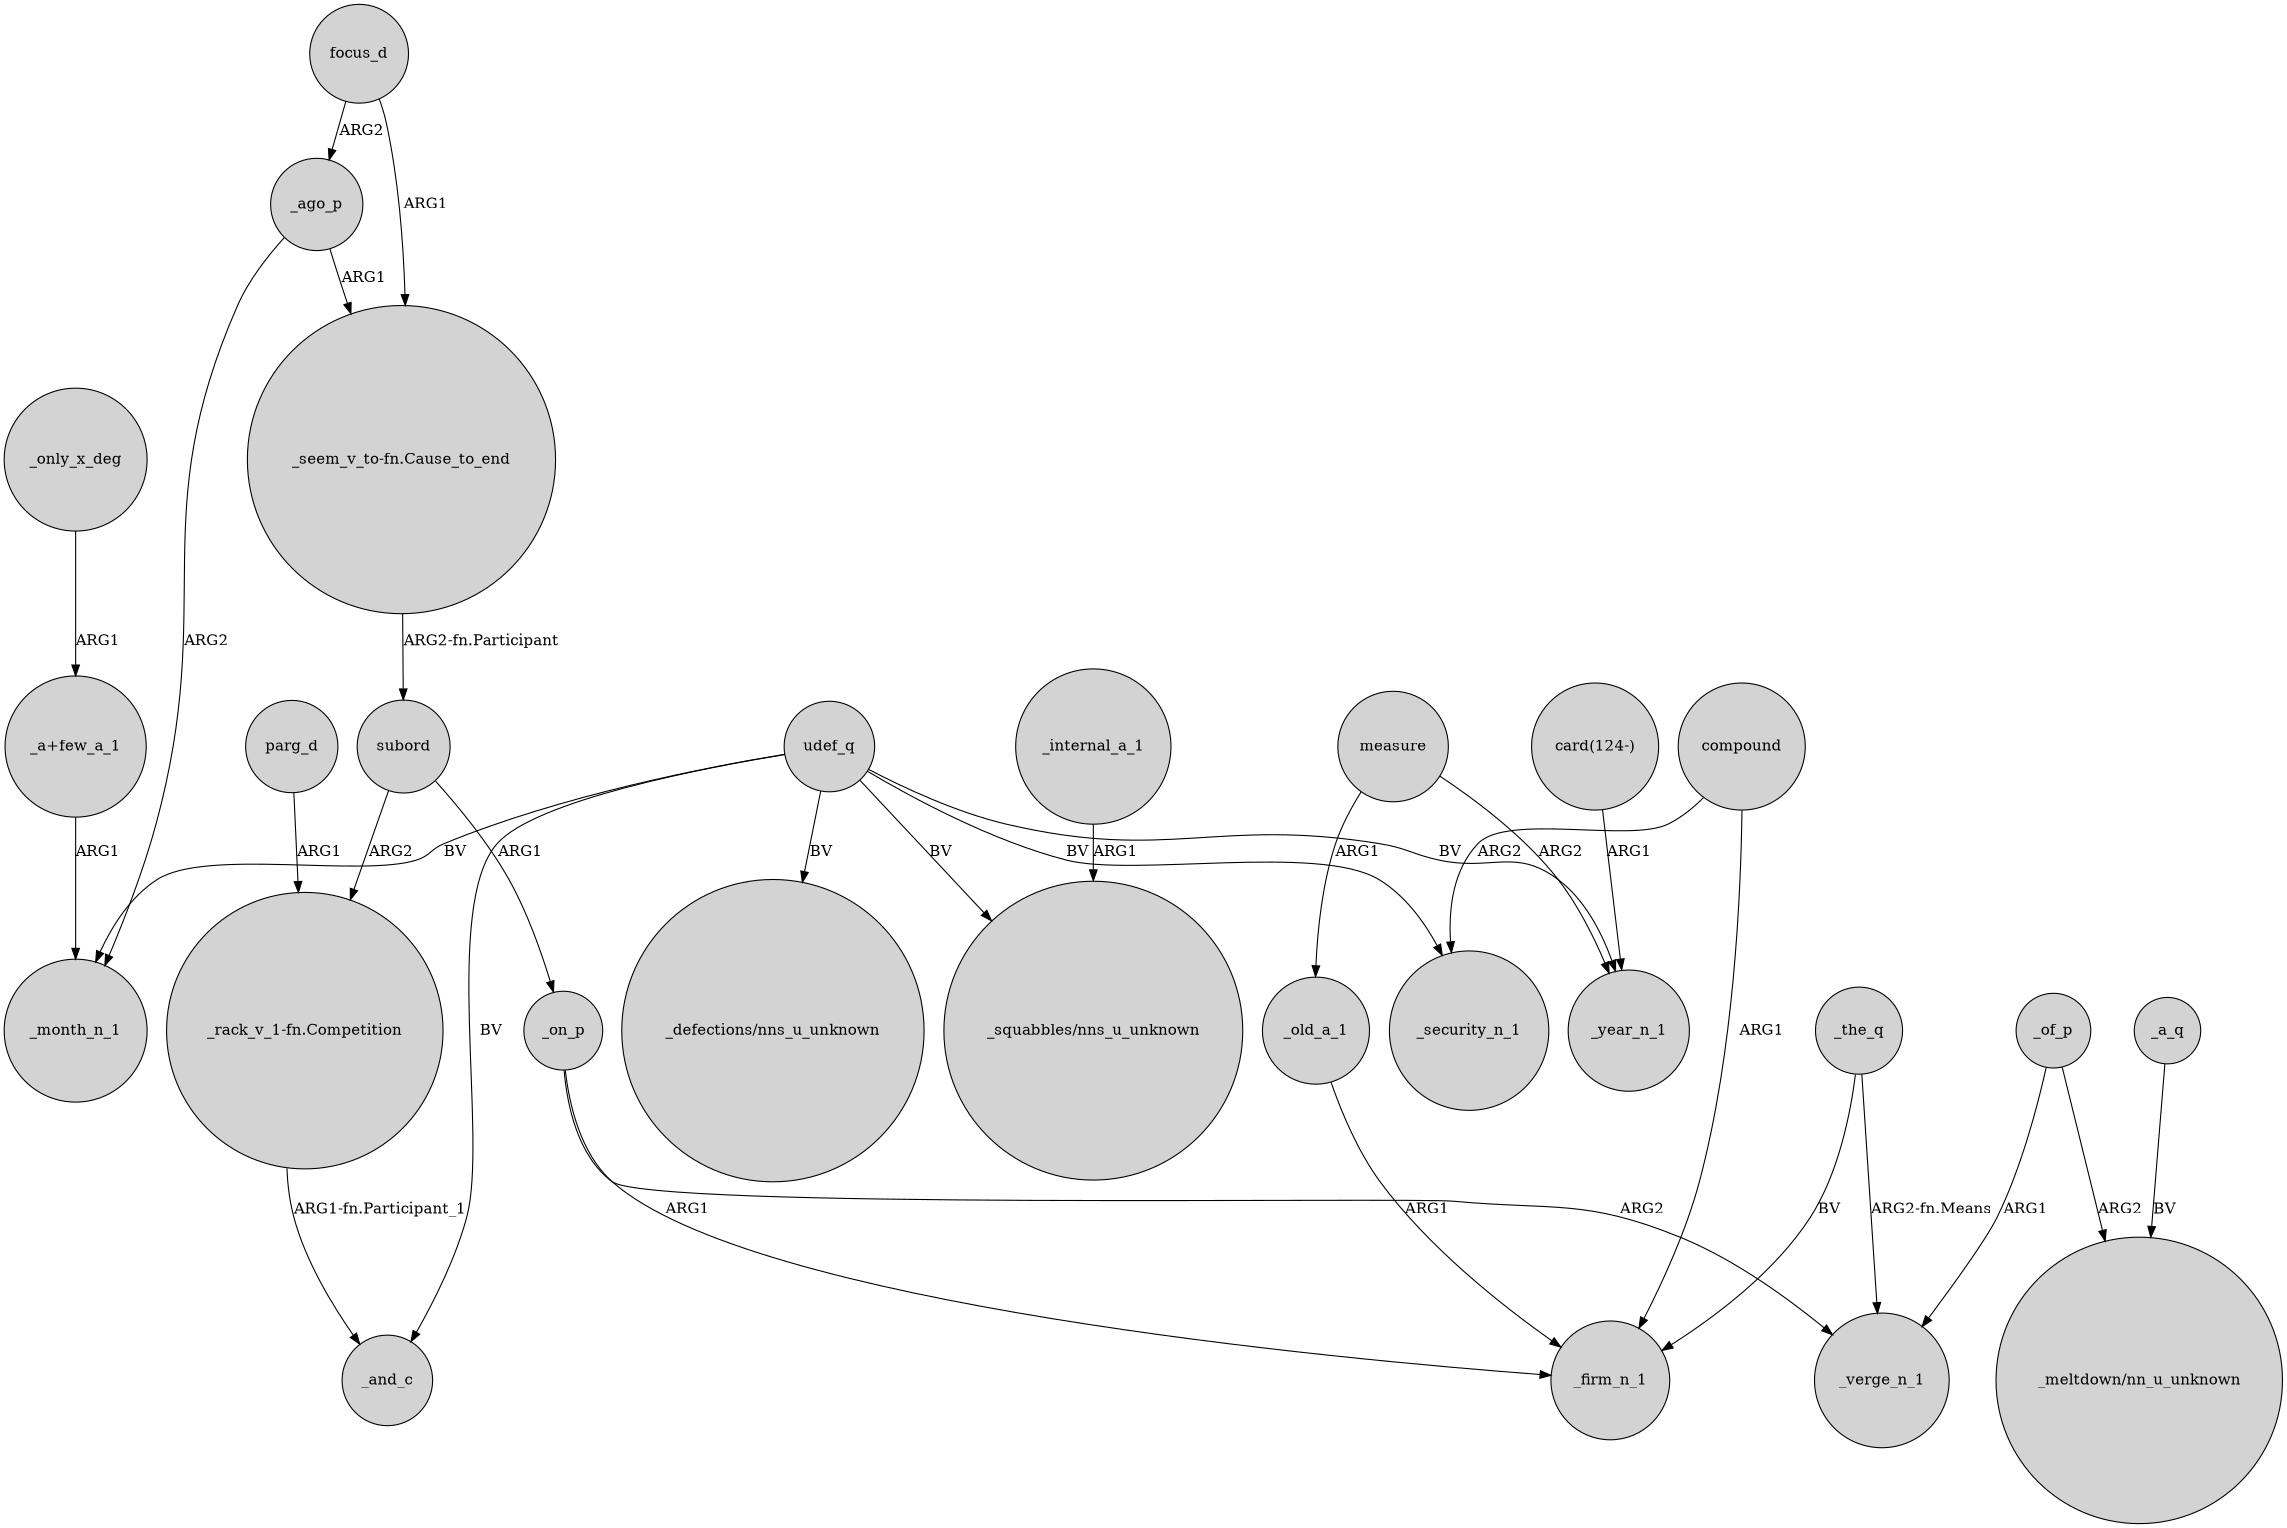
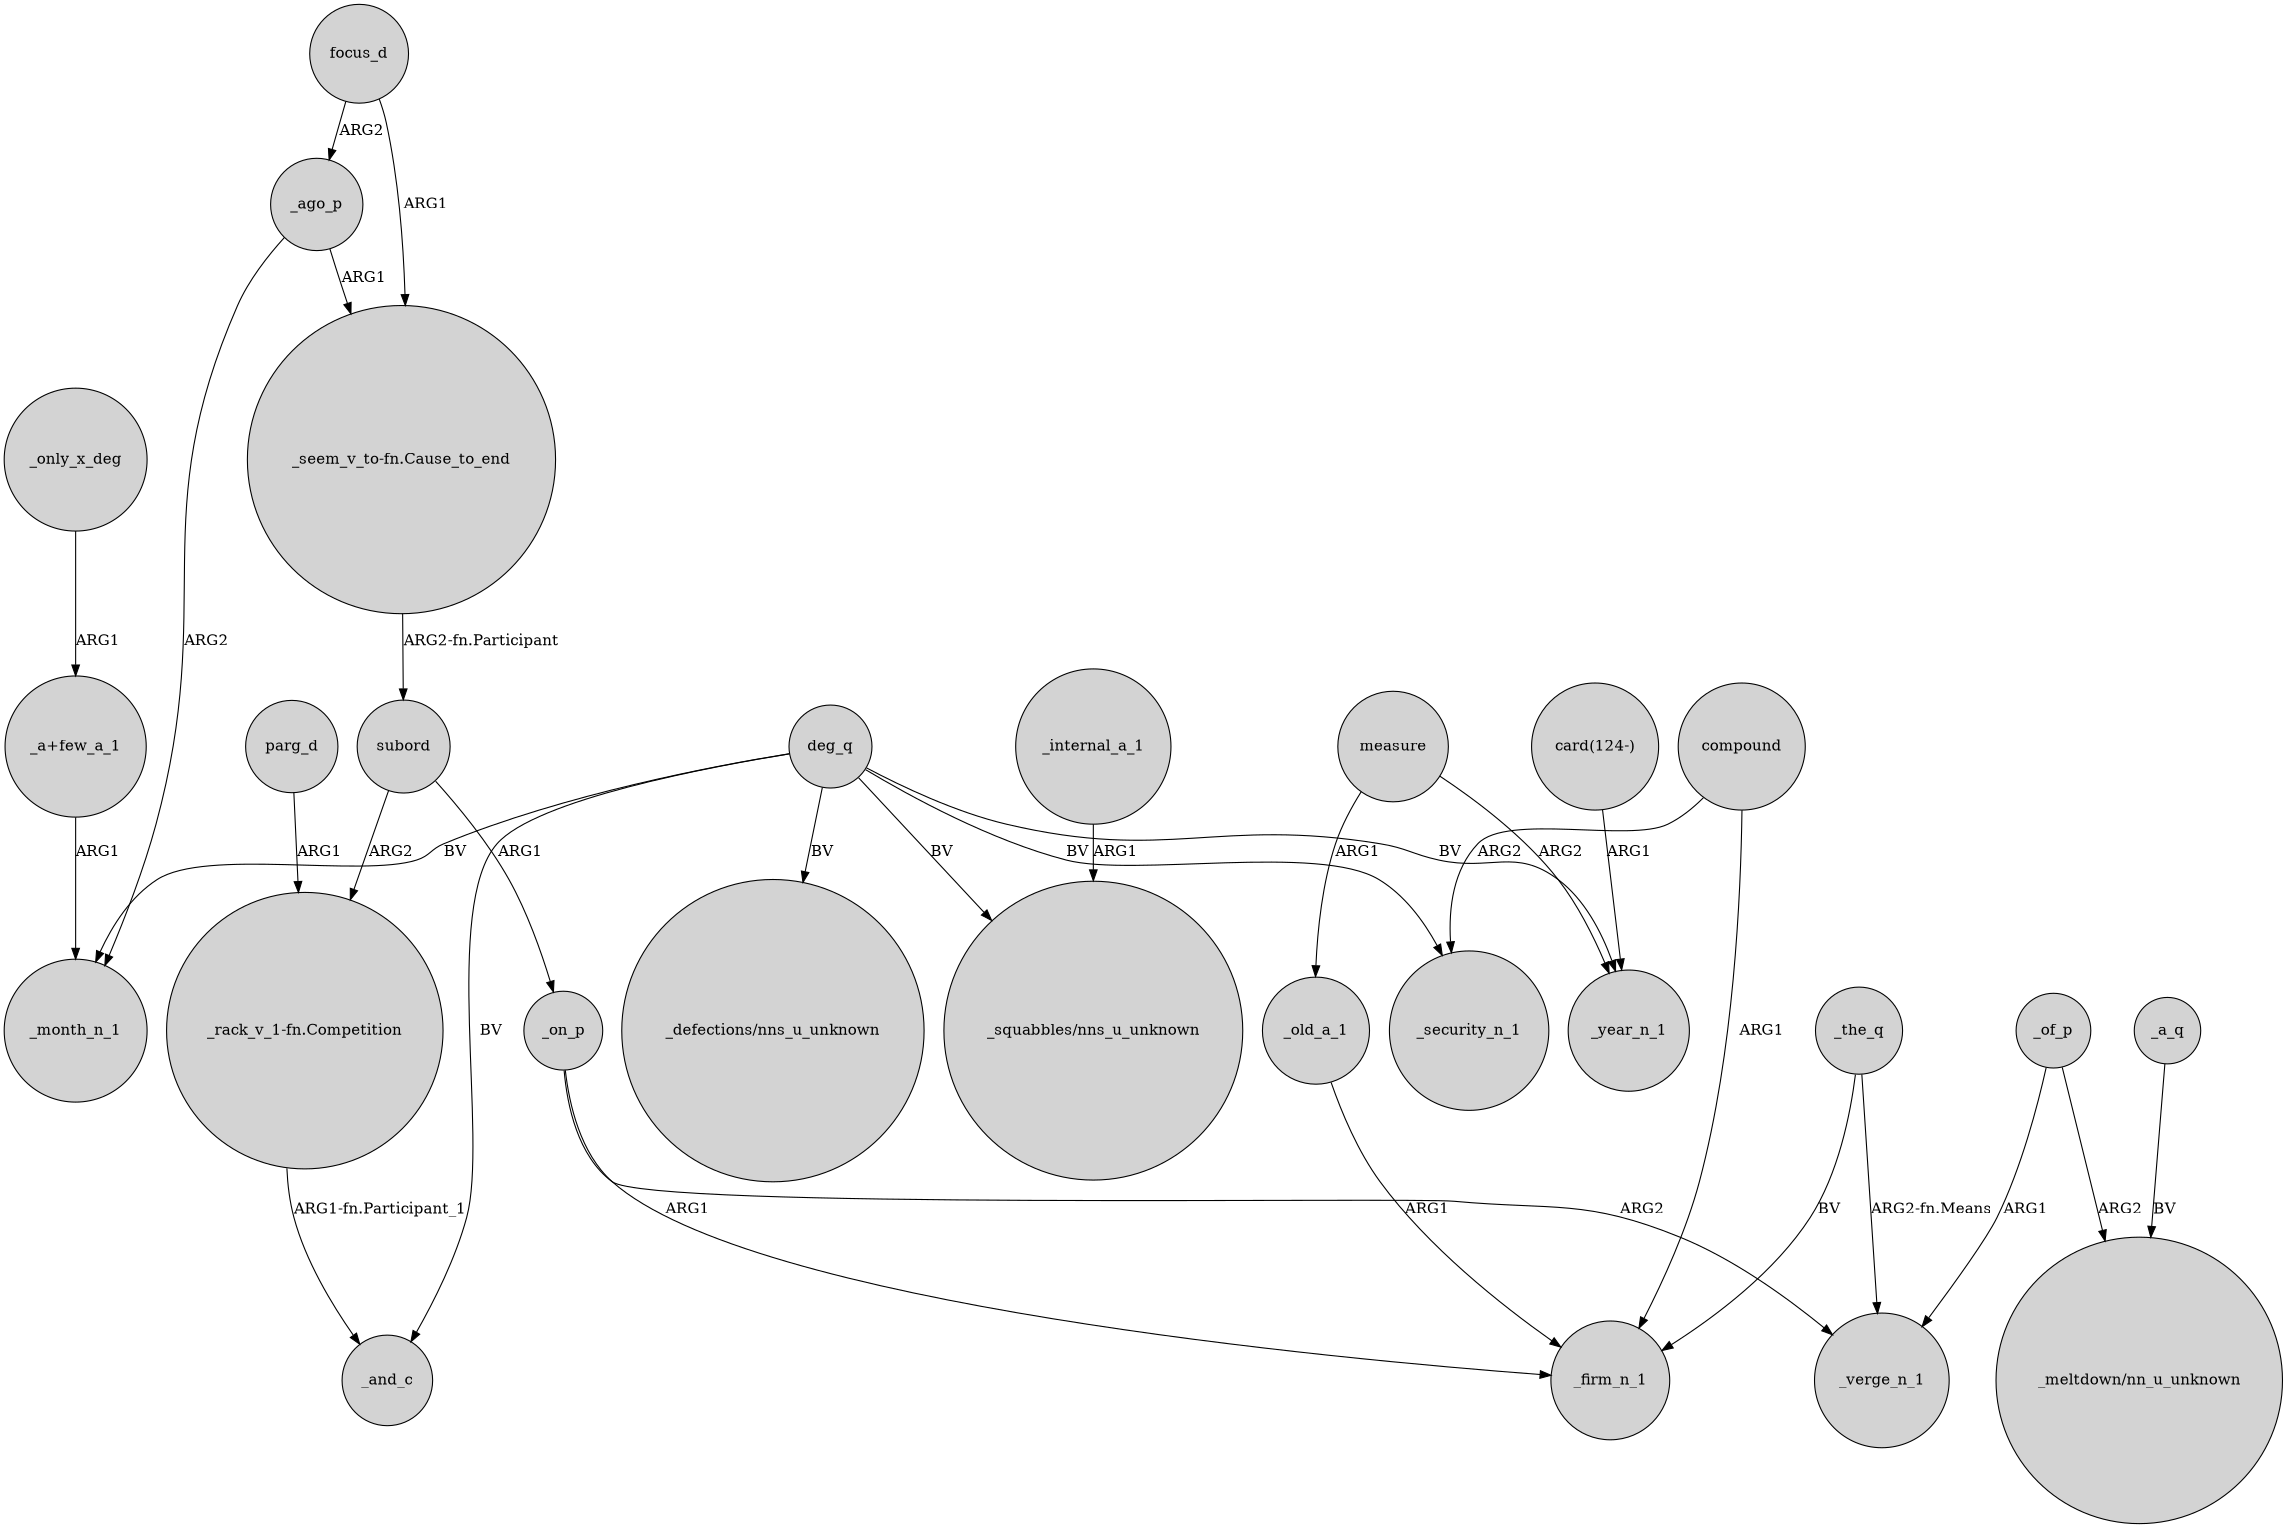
node "udef_q": label "udef_q" -> "deg_q"
